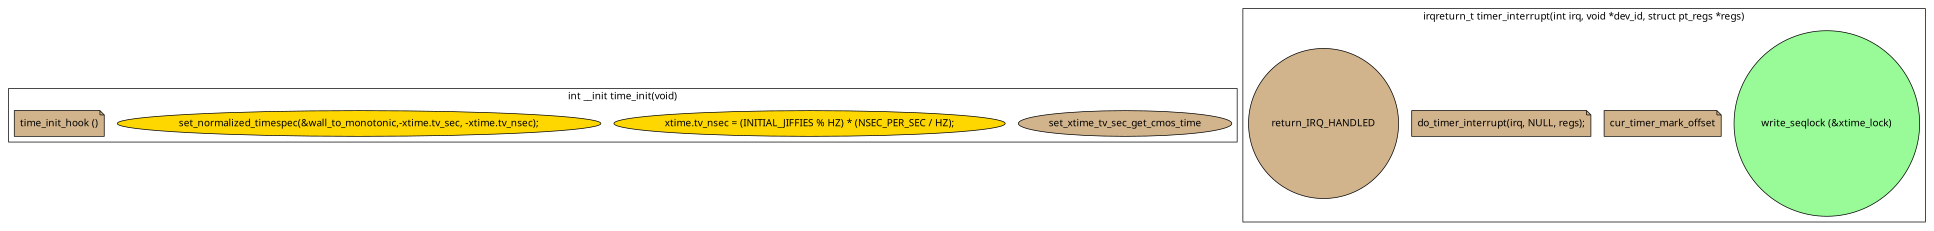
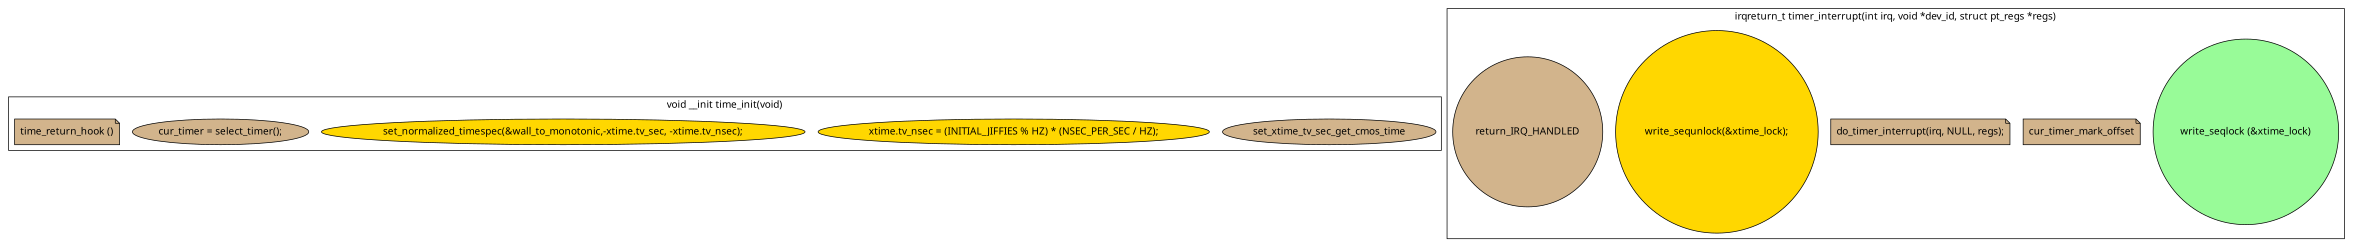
cluster "int __init time_init(void)": label "int __init time_init(void)" -> "void __init time_init(void)"
node "time_init_hook ()": label "time_init_hook ()" -> "time_return_hook ()"
node "cur_timer = select_timer();": added
node "write_sequnlock(&xtime_lock);": added
